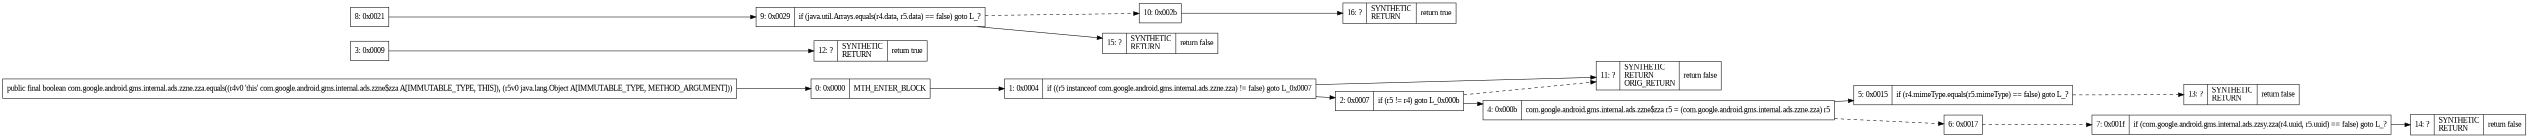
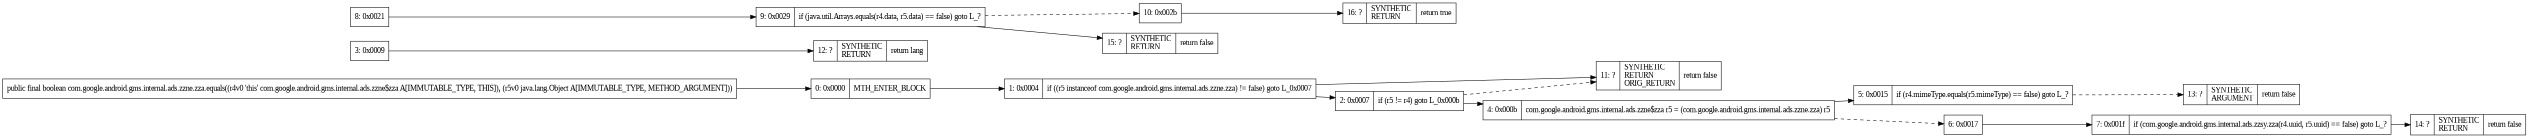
node "12: ?": text "return true" -> "return lang"
node "13: ?": text "RETURN" -> "ARGUMENT"
edge "6: 0x0017" -> "7: 0x001f": style dashed -> solid
